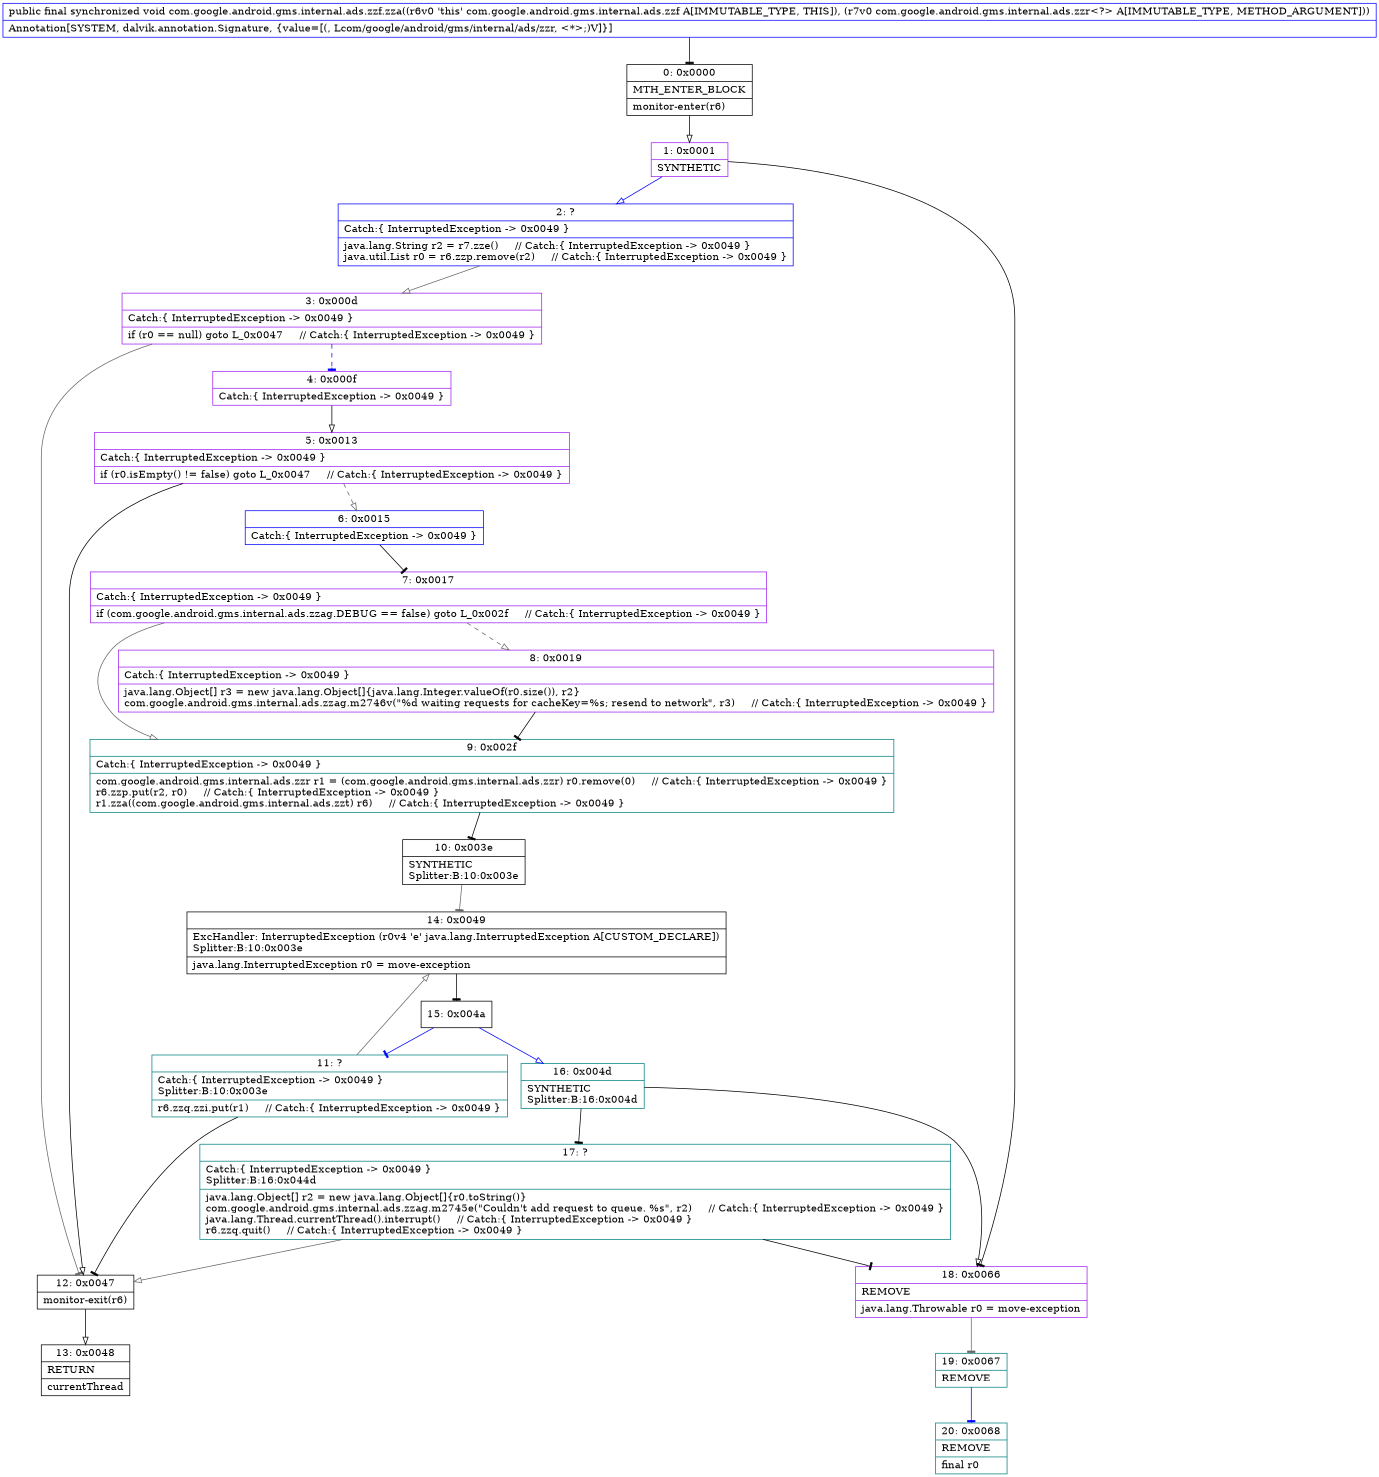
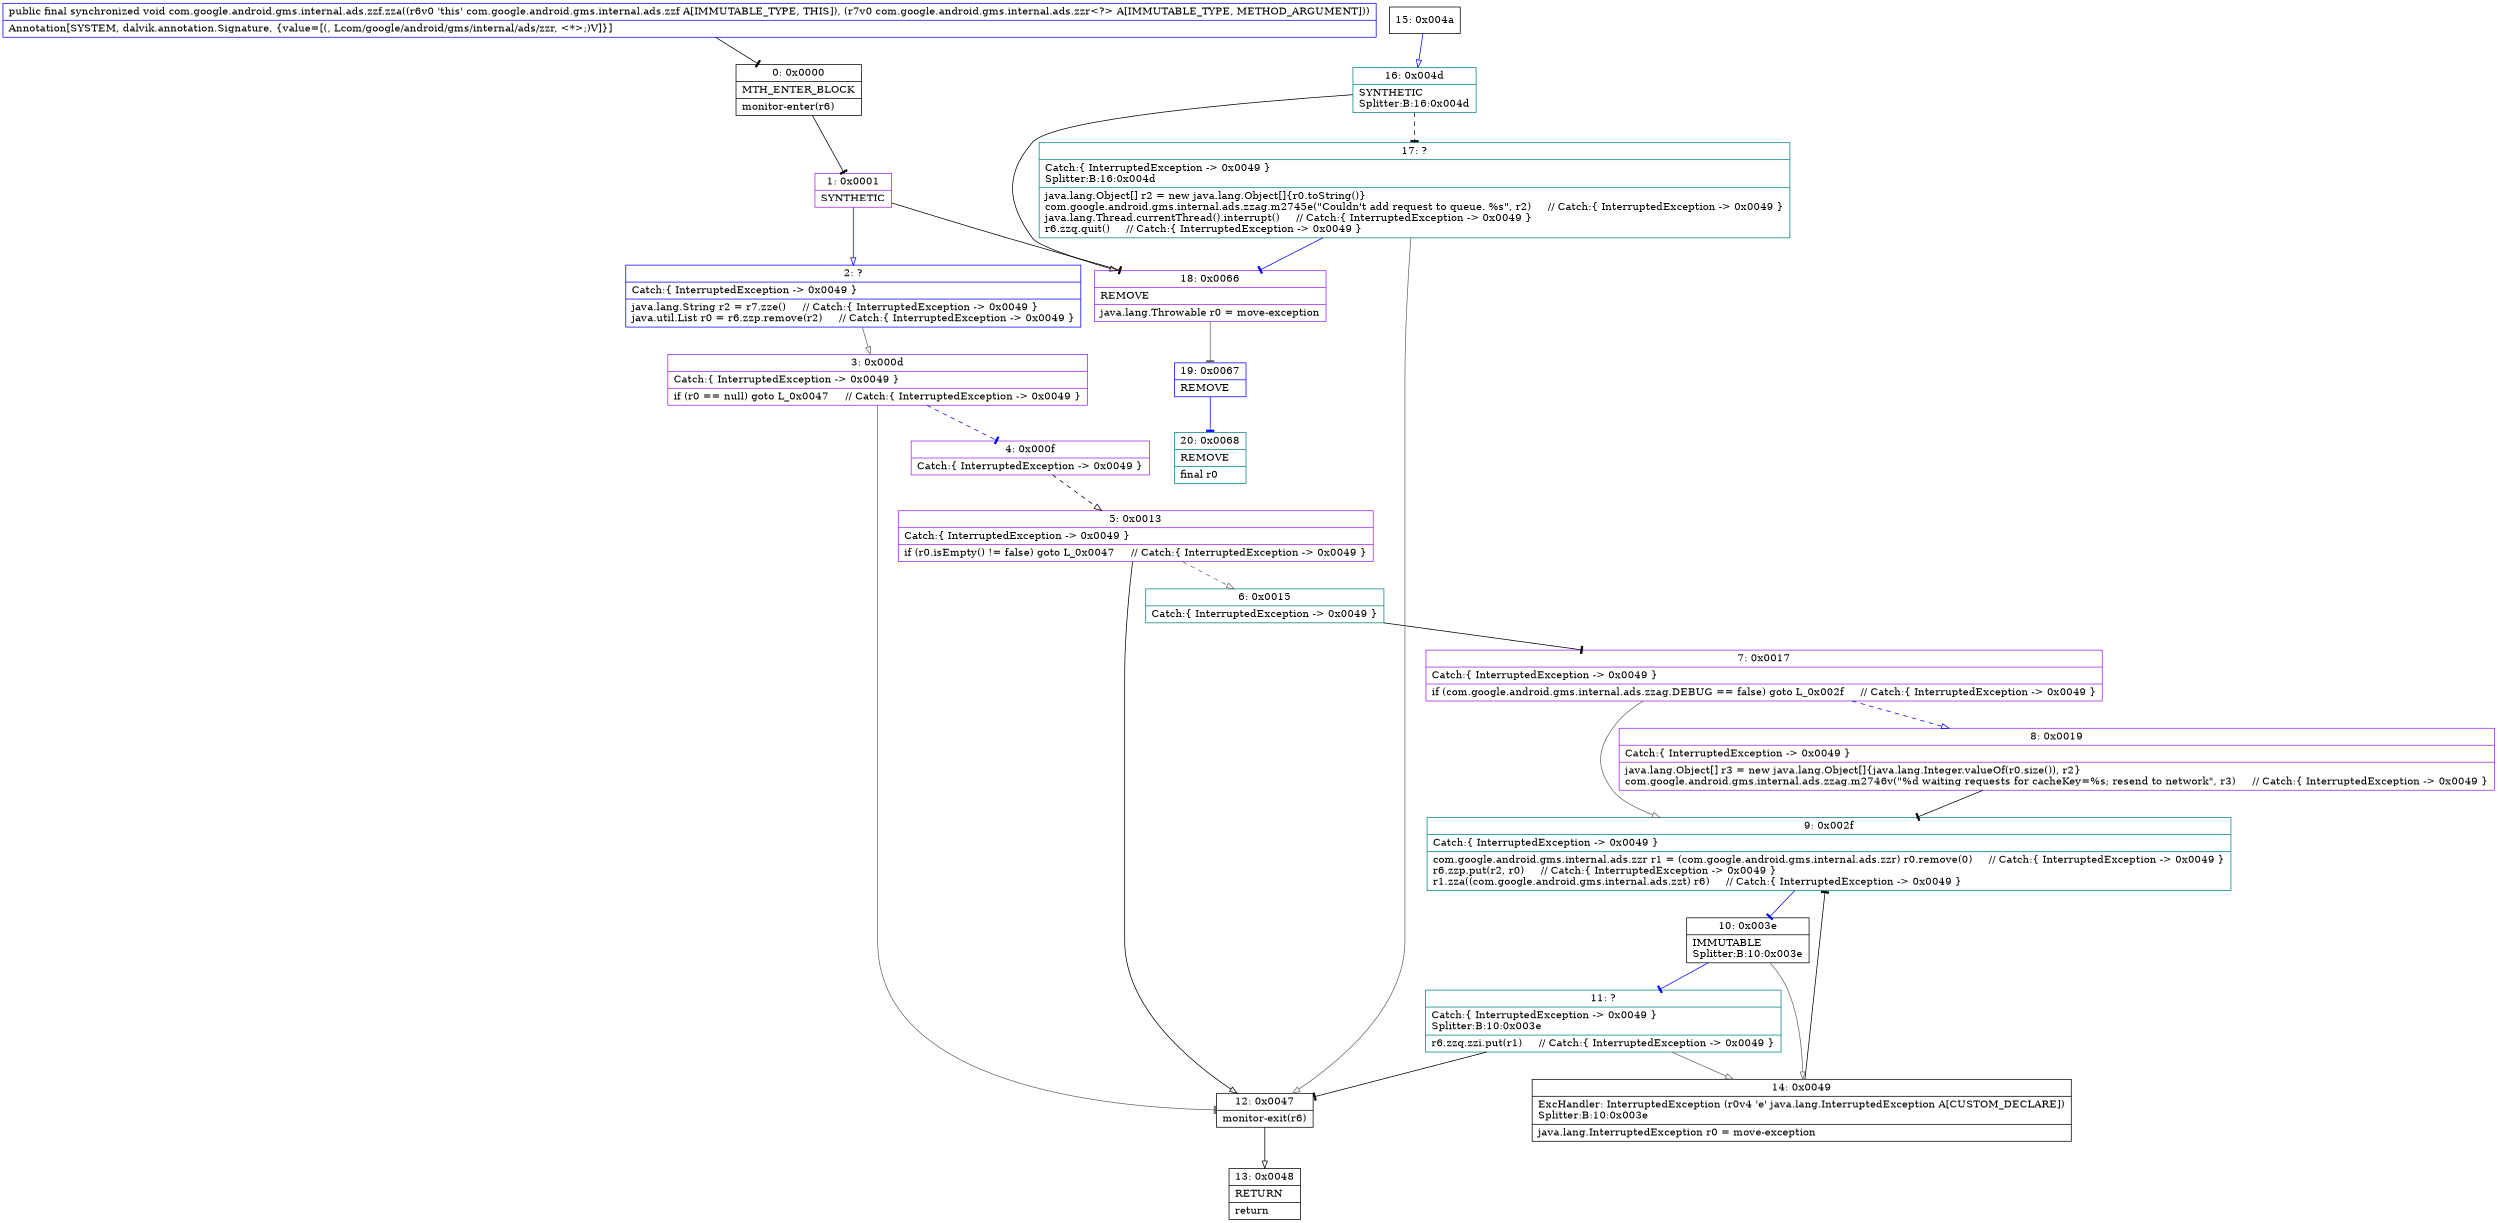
edge "0: 0x0000" -> "1: 0x0001": arrowhead onormal -> tee
edge "4: 0x000f" -> "5: 0x0013": style solid -> dashed
node "6: 0x0015": color blue -> teal
edge "7: 0x0017" -> "8: 0x0019": color gray40 -> blue
edge "9: 0x002f" -> "10: 0x003e": color black -> blue
node "10: 0x003e": text "SYNTHETIC" -> "IMMUTABLE"
edge "10: 0x003e" -> "14: 0x0049": arrowhead tee -> onormal
edge "14: 0x0049" -> "15: 0x004a": now "14: 0x0049" -> "9: 0x002f"
edge "15: 0x004a" -> "11: ?": now "10: 0x003e" -> "11: ?"
edge "16: 0x004d" -> "17: ?": style solid -> dashed
node "17: ?": text "Splitter:B:16:0x044d" -> "Splitter:B:16:0x004d"
edge "17: ?" -> "18: 0x0066": color black -> blue
node "19: 0x0067": color teal -> blue
node "13: 0x0048": text "currentThread" -> "return"
